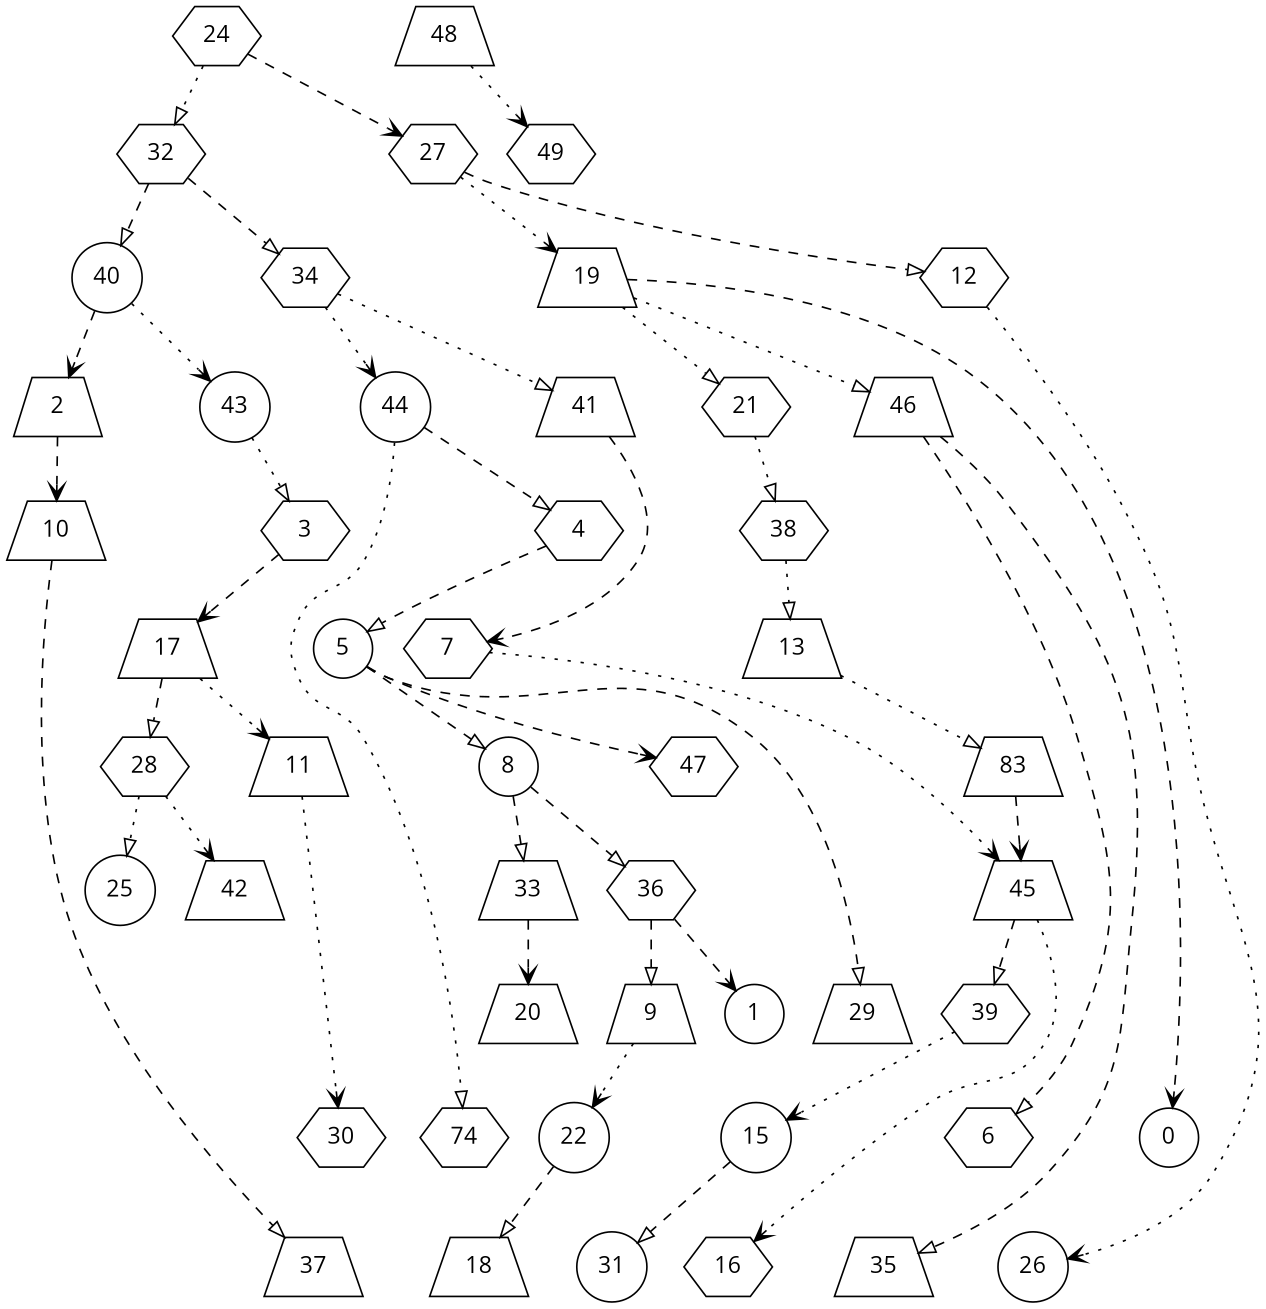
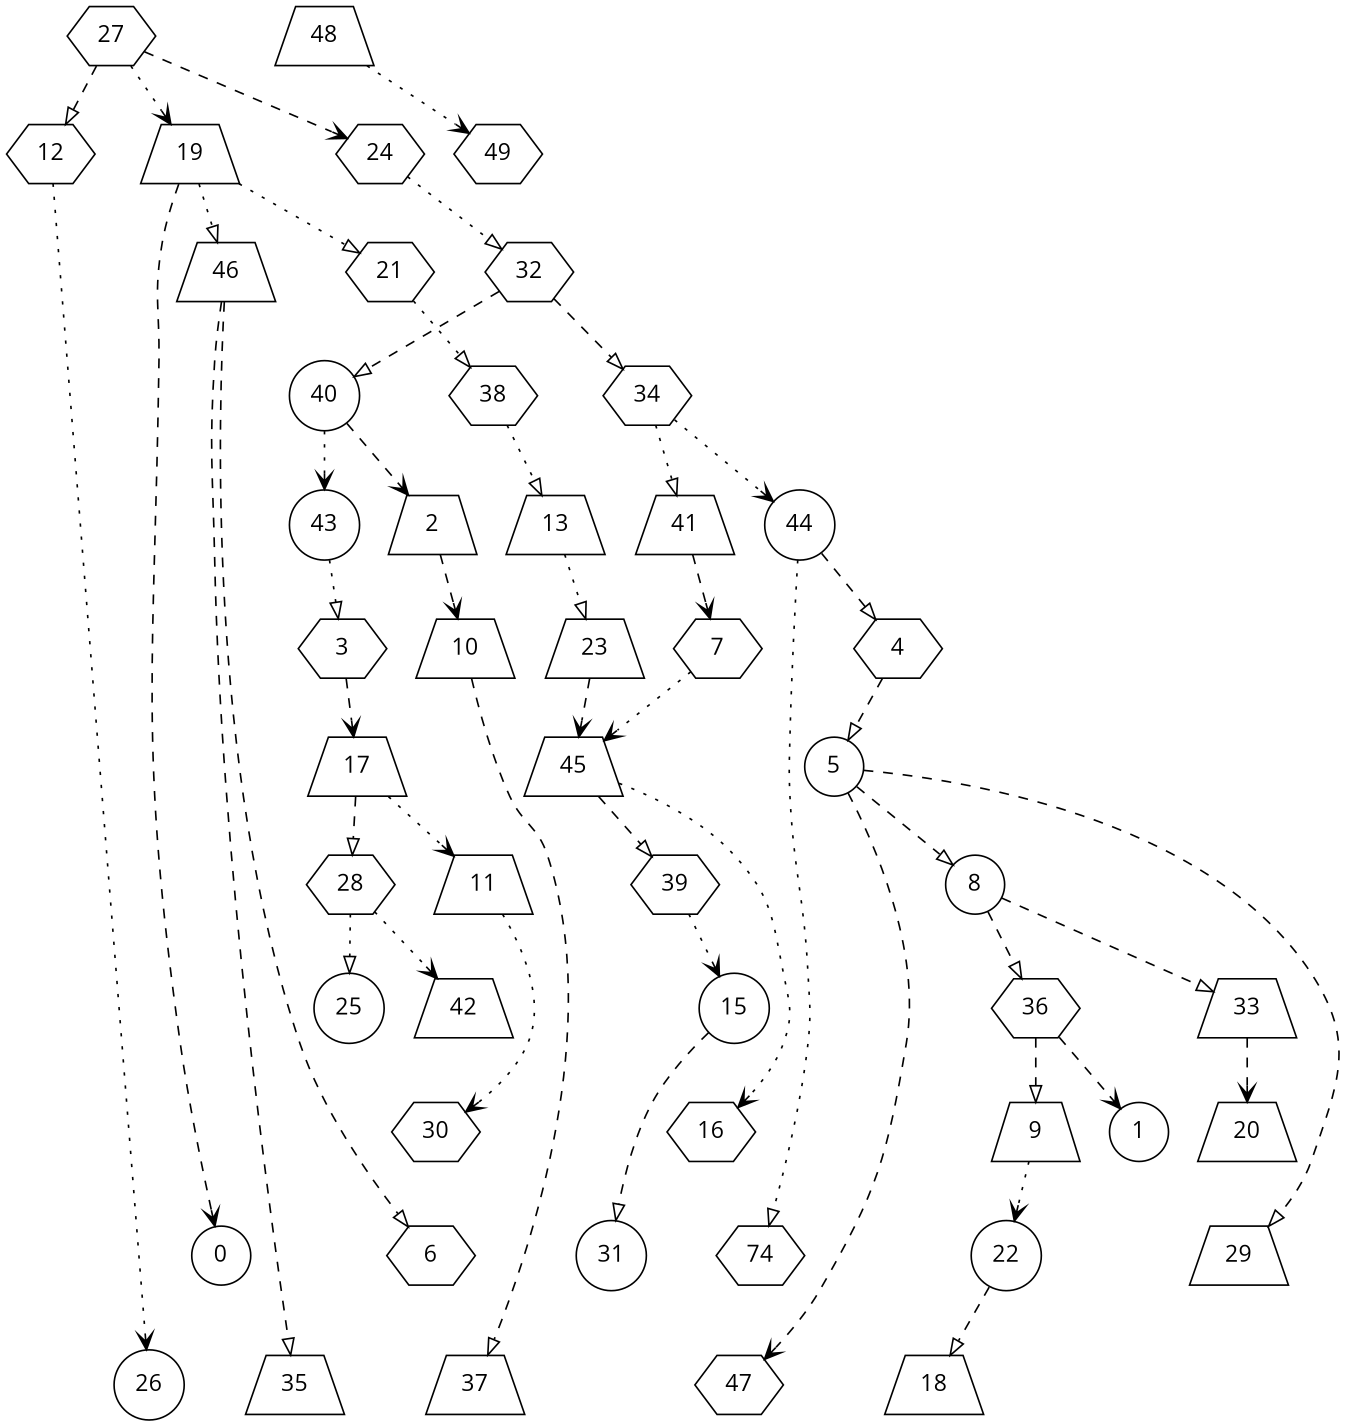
edge "24" -> "27": reversed
node "83": label "83" -> "23"
